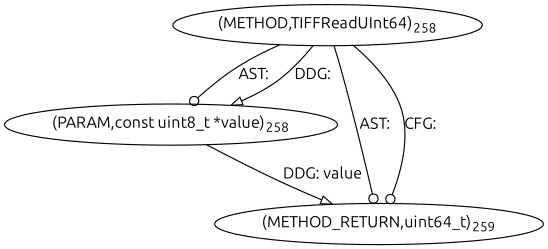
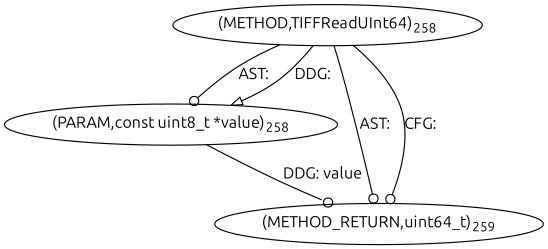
edge "(PARAM,const uint8_t *value)" -> "(METHOD_RETURN,uint64_t)": arrowhead onormal -> odot
